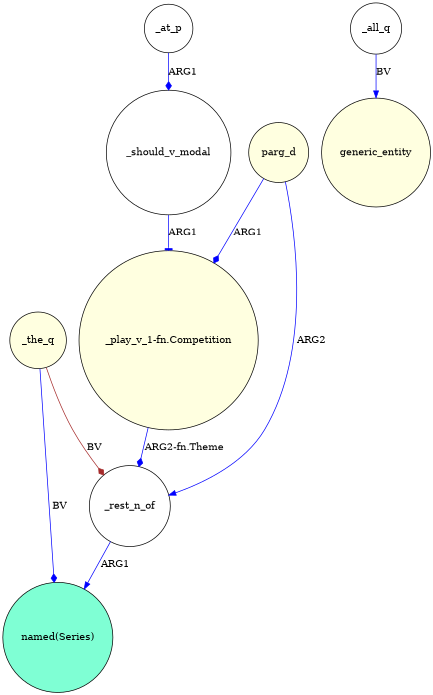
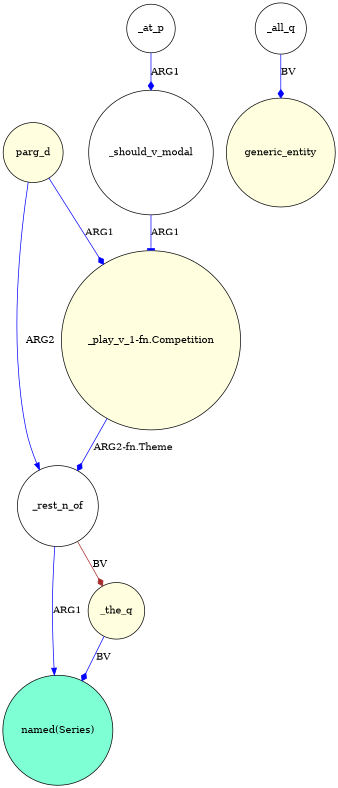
edge "_all_q" -> "generic_entity": arrowhead normal -> diamond
edge "_the_q" -> "_rest_n_of": reversed
